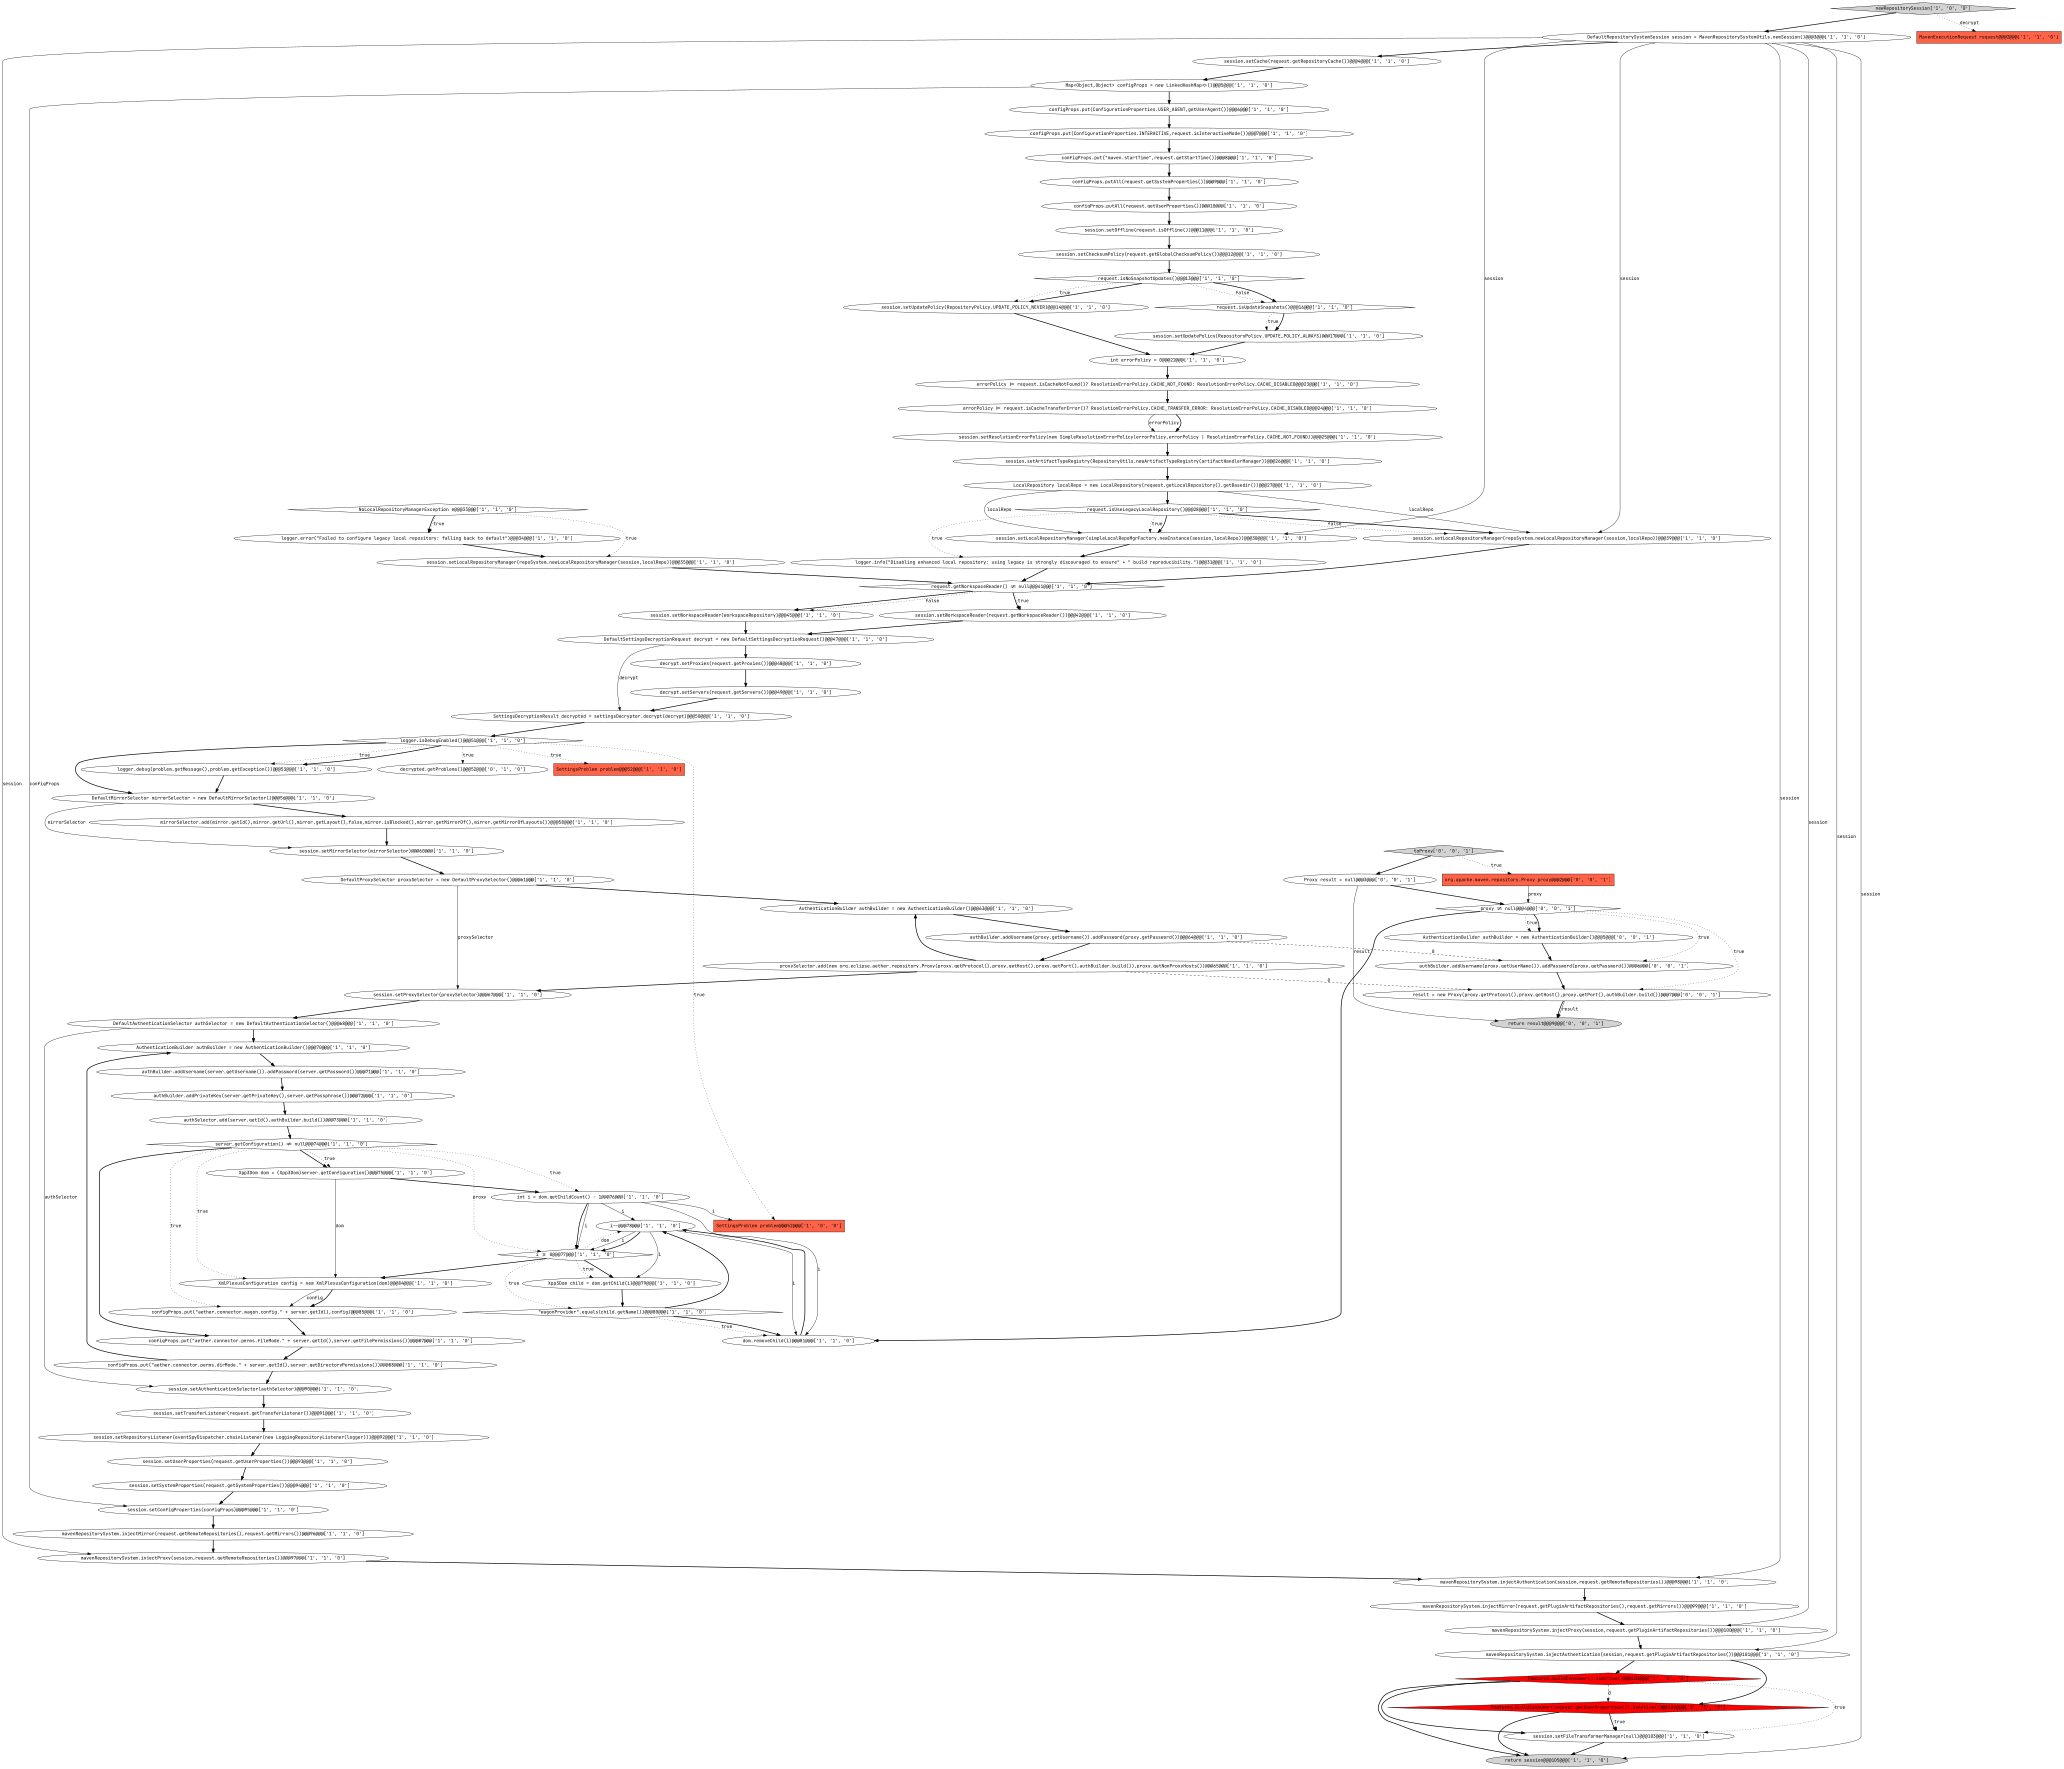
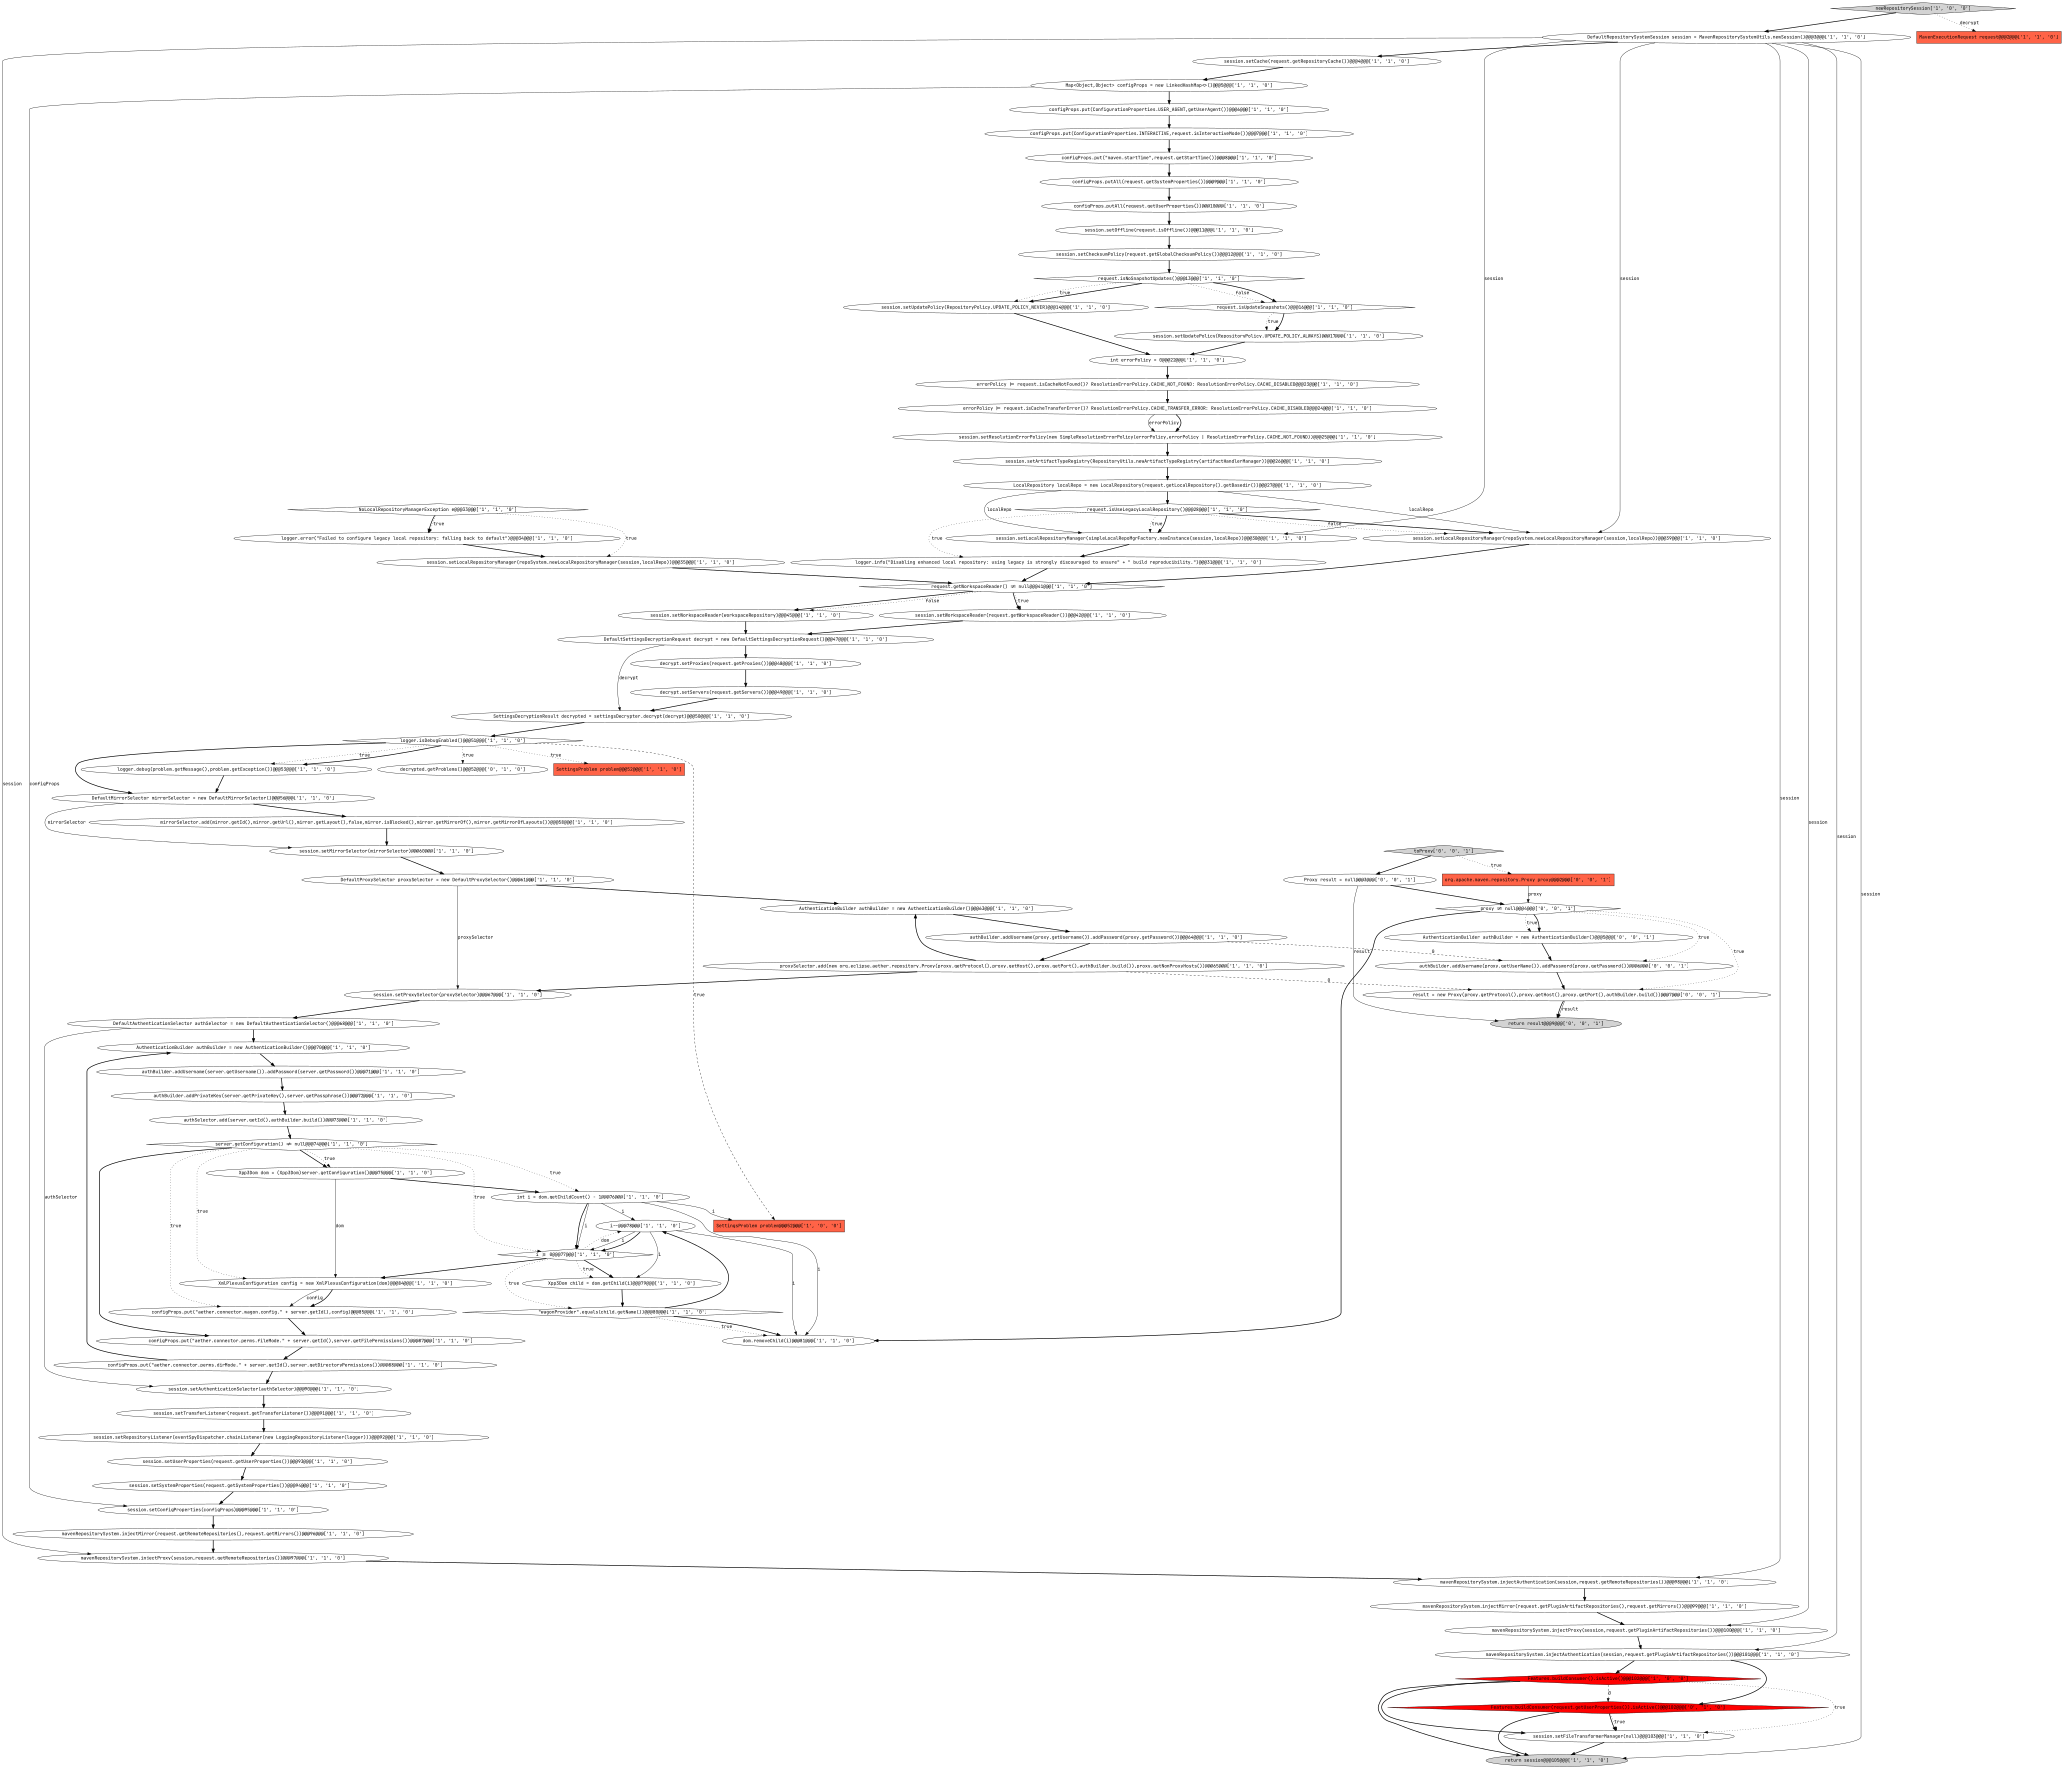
edge "logger.isDebugEnabled()@@@51@@@['1', '1', '0']" -> "SettingsProblem problem@@@52@@@['1', '0', '0']": style dotted -> dashed
edge "server.getConfiguration() != null@@@74@@@['1', '1', '0']" -> "i >= 0@@@77@@@['1', '1', '0']": label "proxy" -> "true"
edge "dom.removeChild(i)@@@81@@@['1', '1', '0']" -> "i--@@@78@@@['1', '1', '0']": removed
